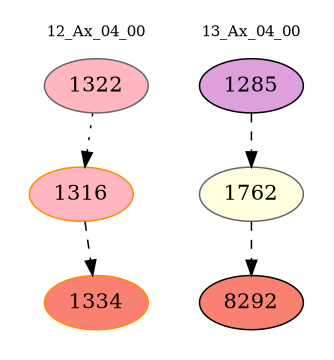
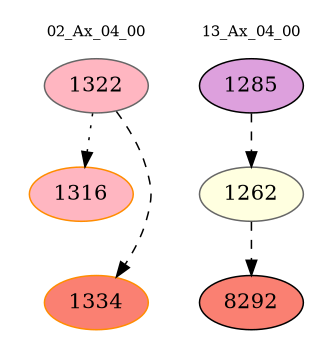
cluster "12_Ax_04_00": label "12_Ax_04_00" -> "02_Ax_04_00"
node "1762": label "1762" -> "1262"
edge "1316" -> "1334": now "1322" -> "1334"
